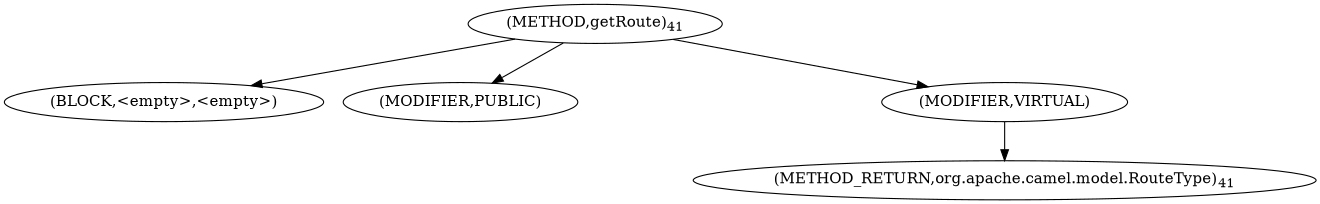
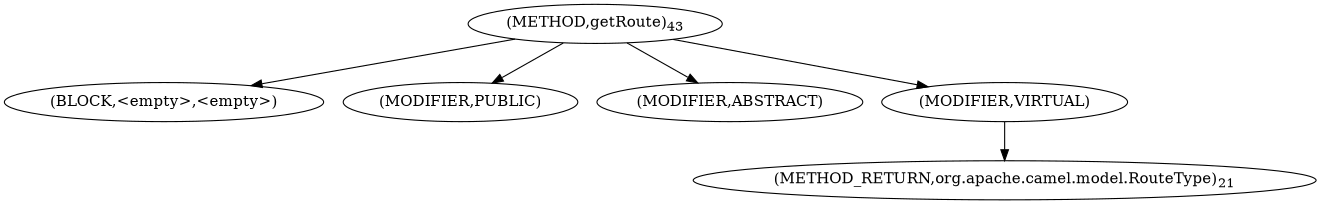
node "(METHOD,getRoute)": text "41" -> "43"
node "(MODIFIER,ABSTRACT)": added
node "(METHOD_RETURN,org.apache.camel.model.RouteType)": text "41" -> "21"
